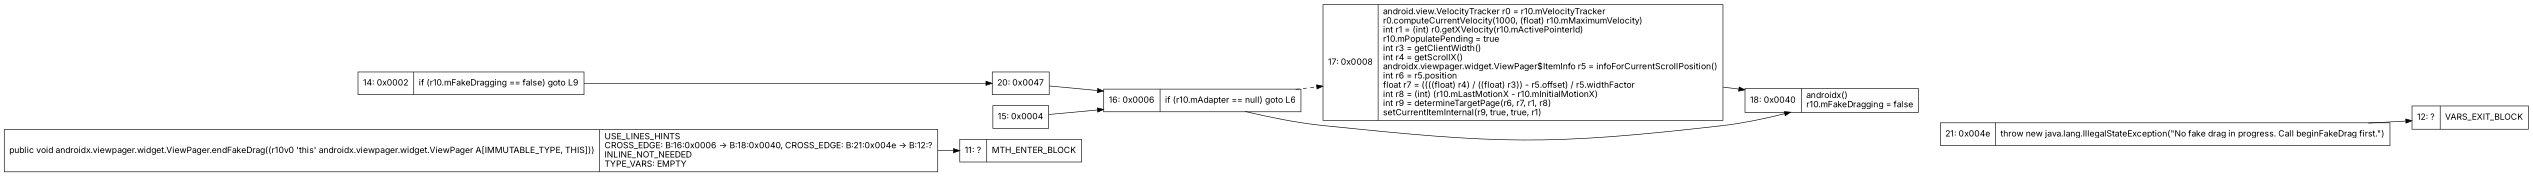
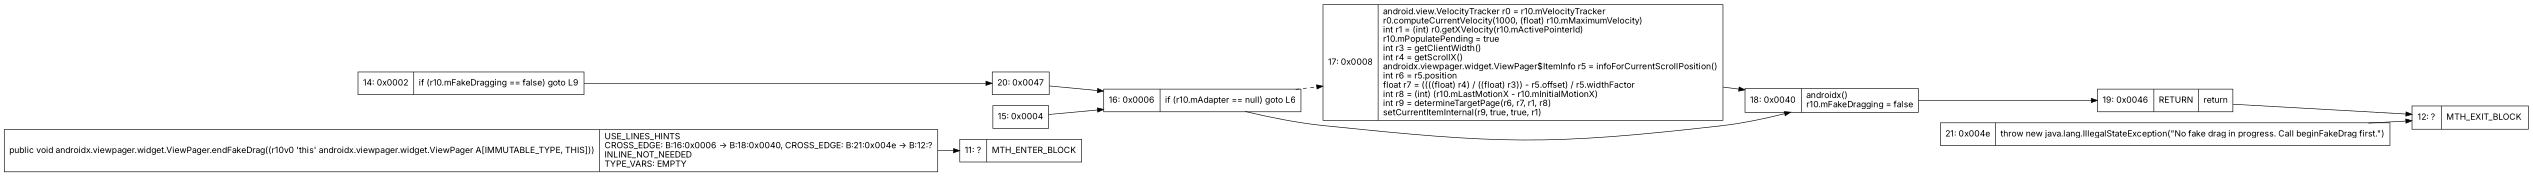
node "19: 0x0046": added
node "12: ?": text "VARS_EXIT_BLOCK" -> "MTH_EXIT_BLOCK"
